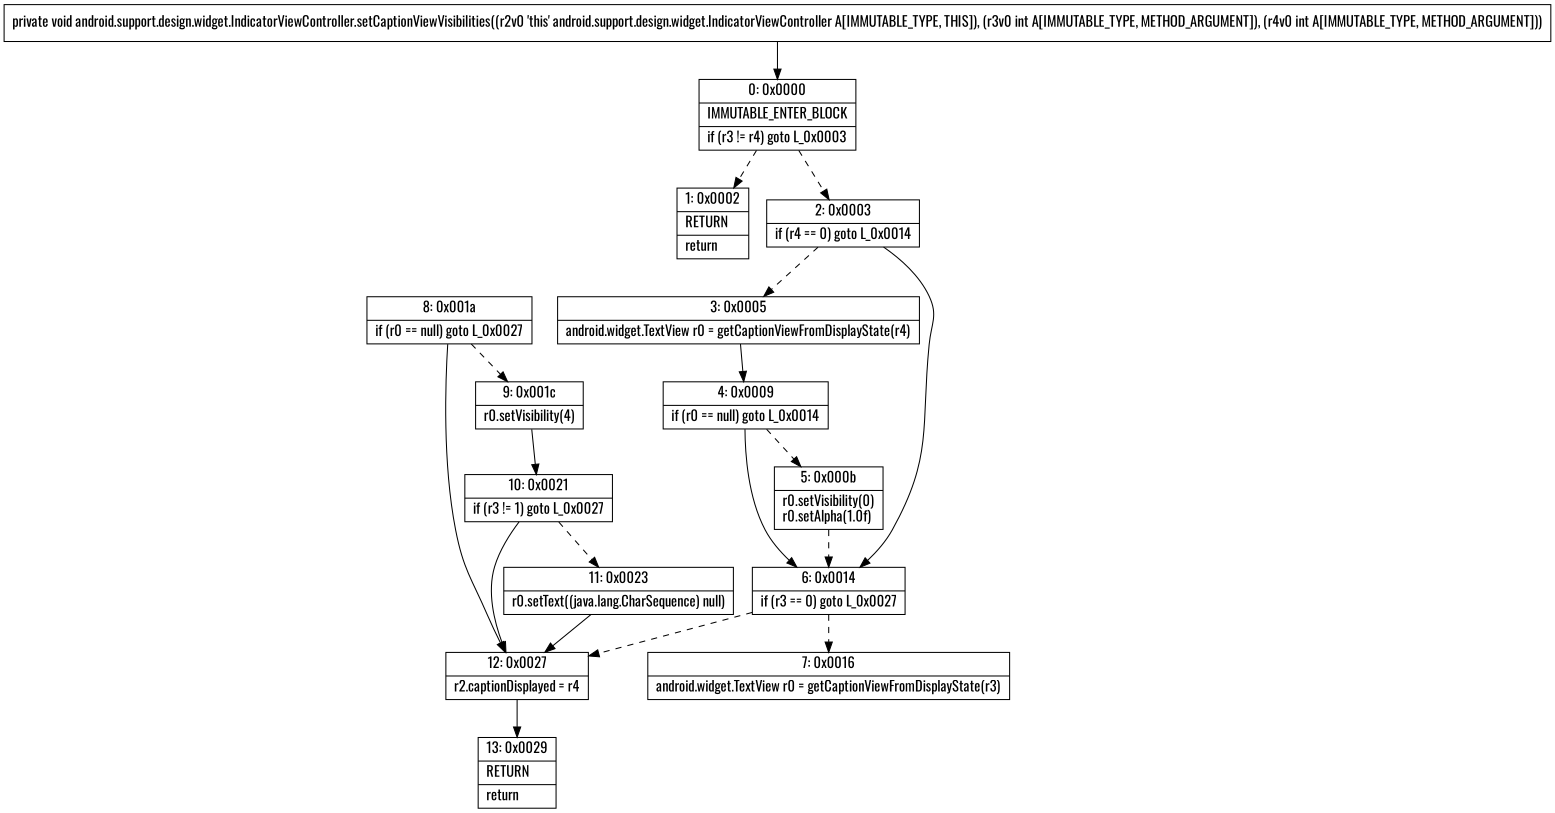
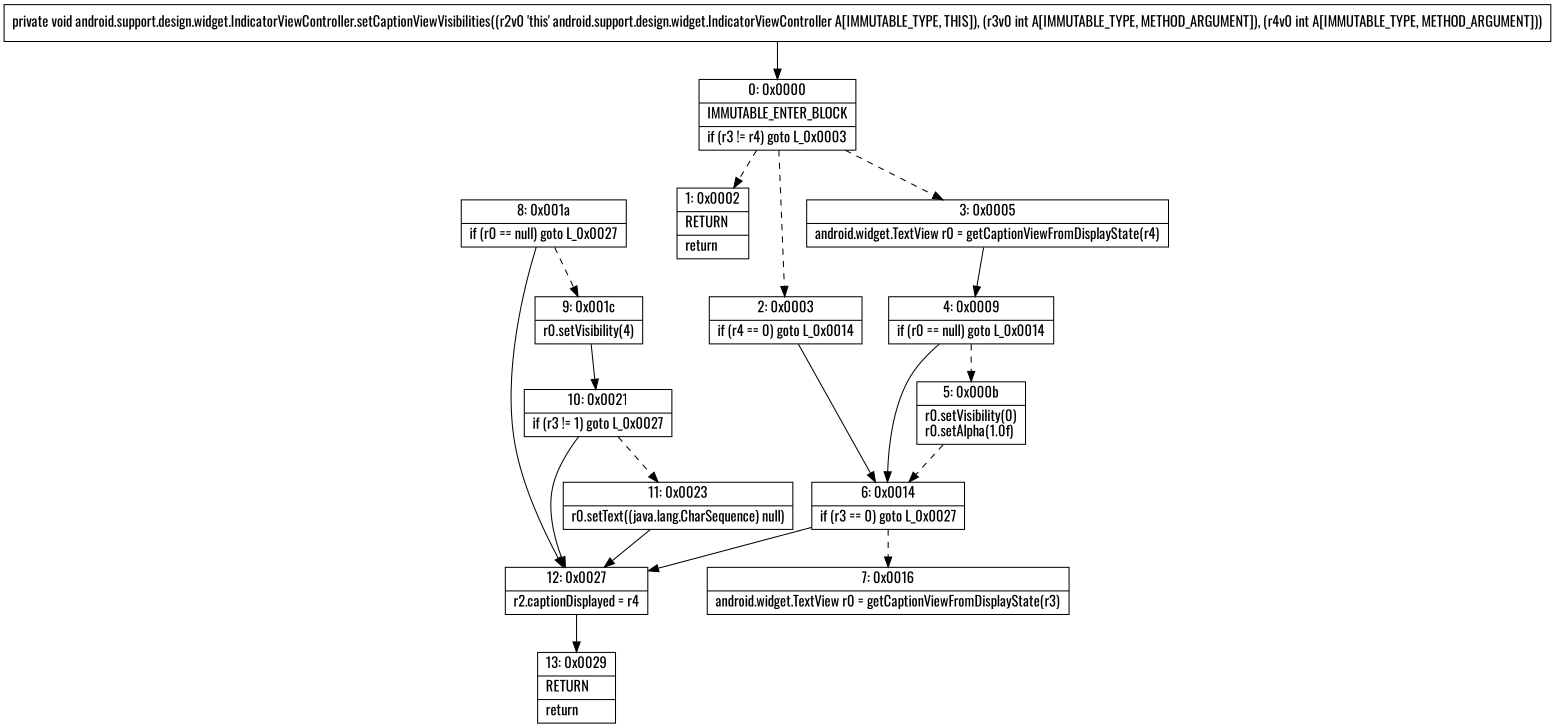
edge "2: 0x0003" -> "3: 0x0005": now "0: 0x0000" -> "3: 0x0005"
edge "6: 0x0014" -> "12: 0x0027": style dashed -> solid
